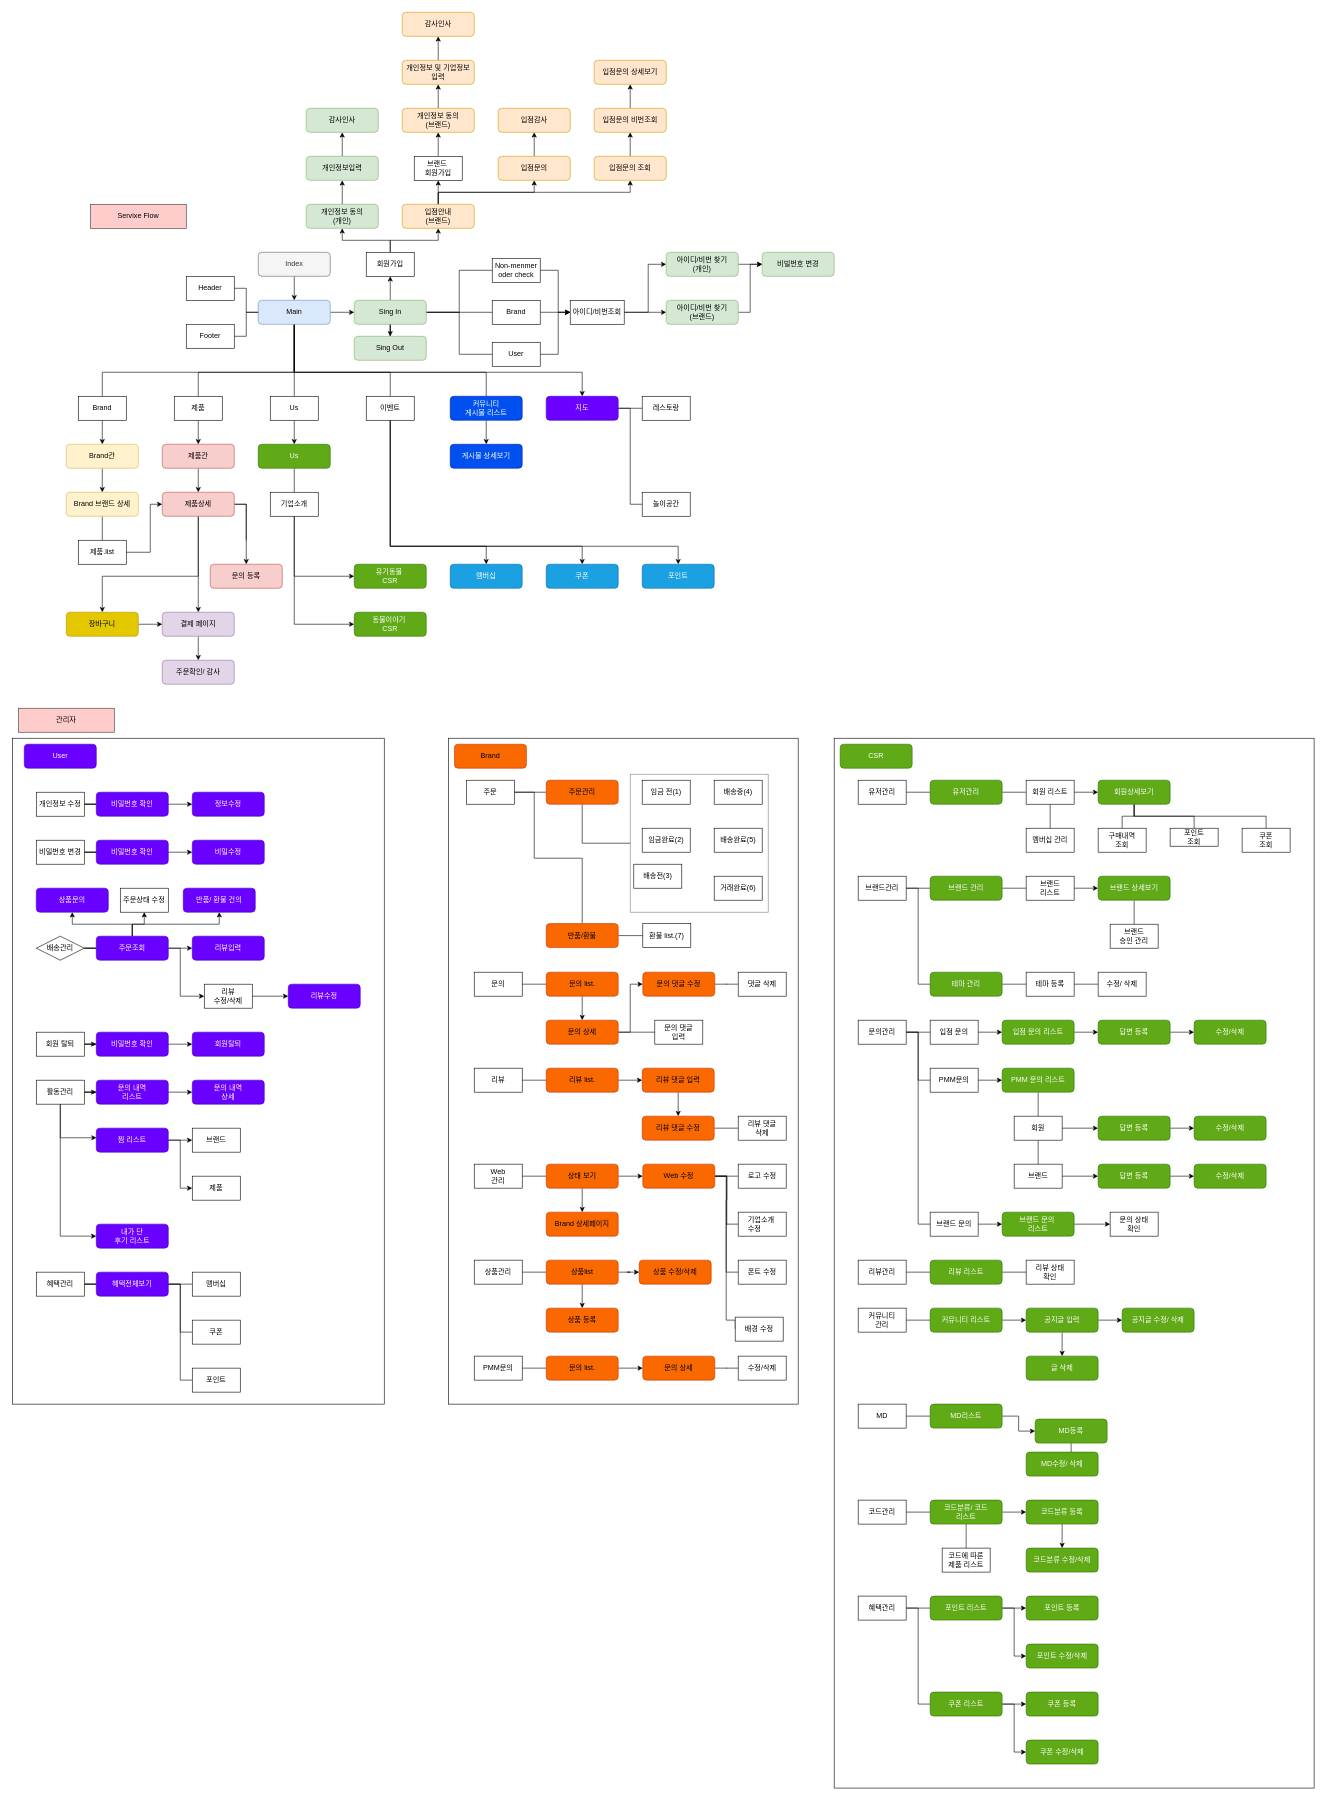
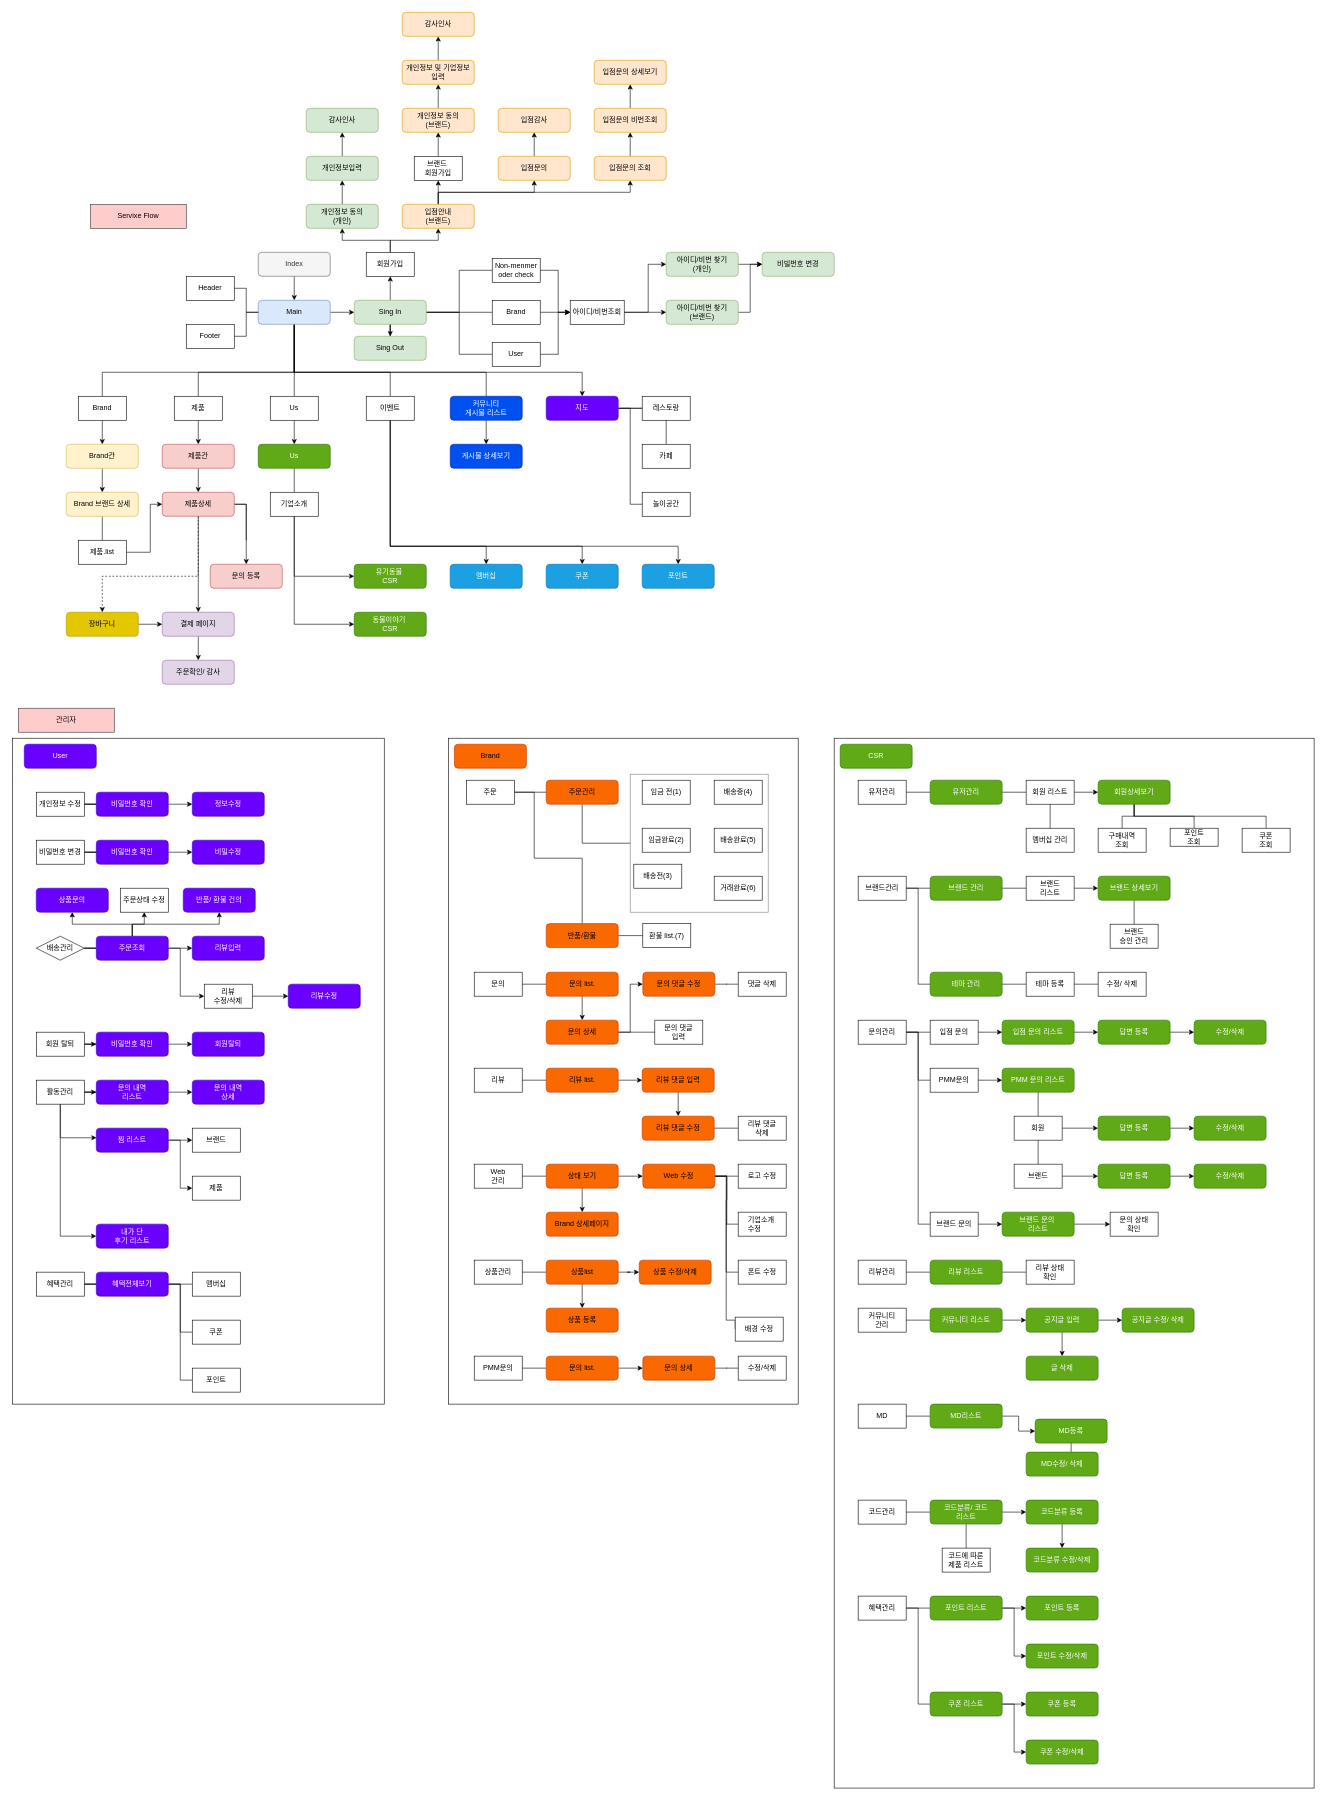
edge "지도" -- "카페": added
node "카페": added
edge "제품상세" -> "장바구니": style solid -> dashed
